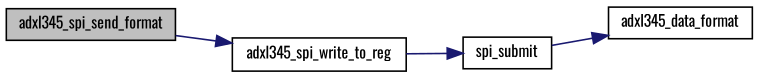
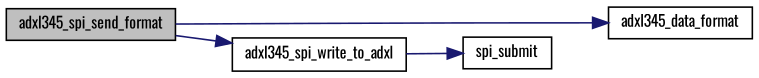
edge "spi_submit" -> "adxl345_data_format": now "adxl345_spi_send_format" -> "adxl345_data_format"
node "adxl345_spi_write_to_reg": label "adxl345_spi_write_to_reg" -> "adxl345_spi_write_to_adxl"
